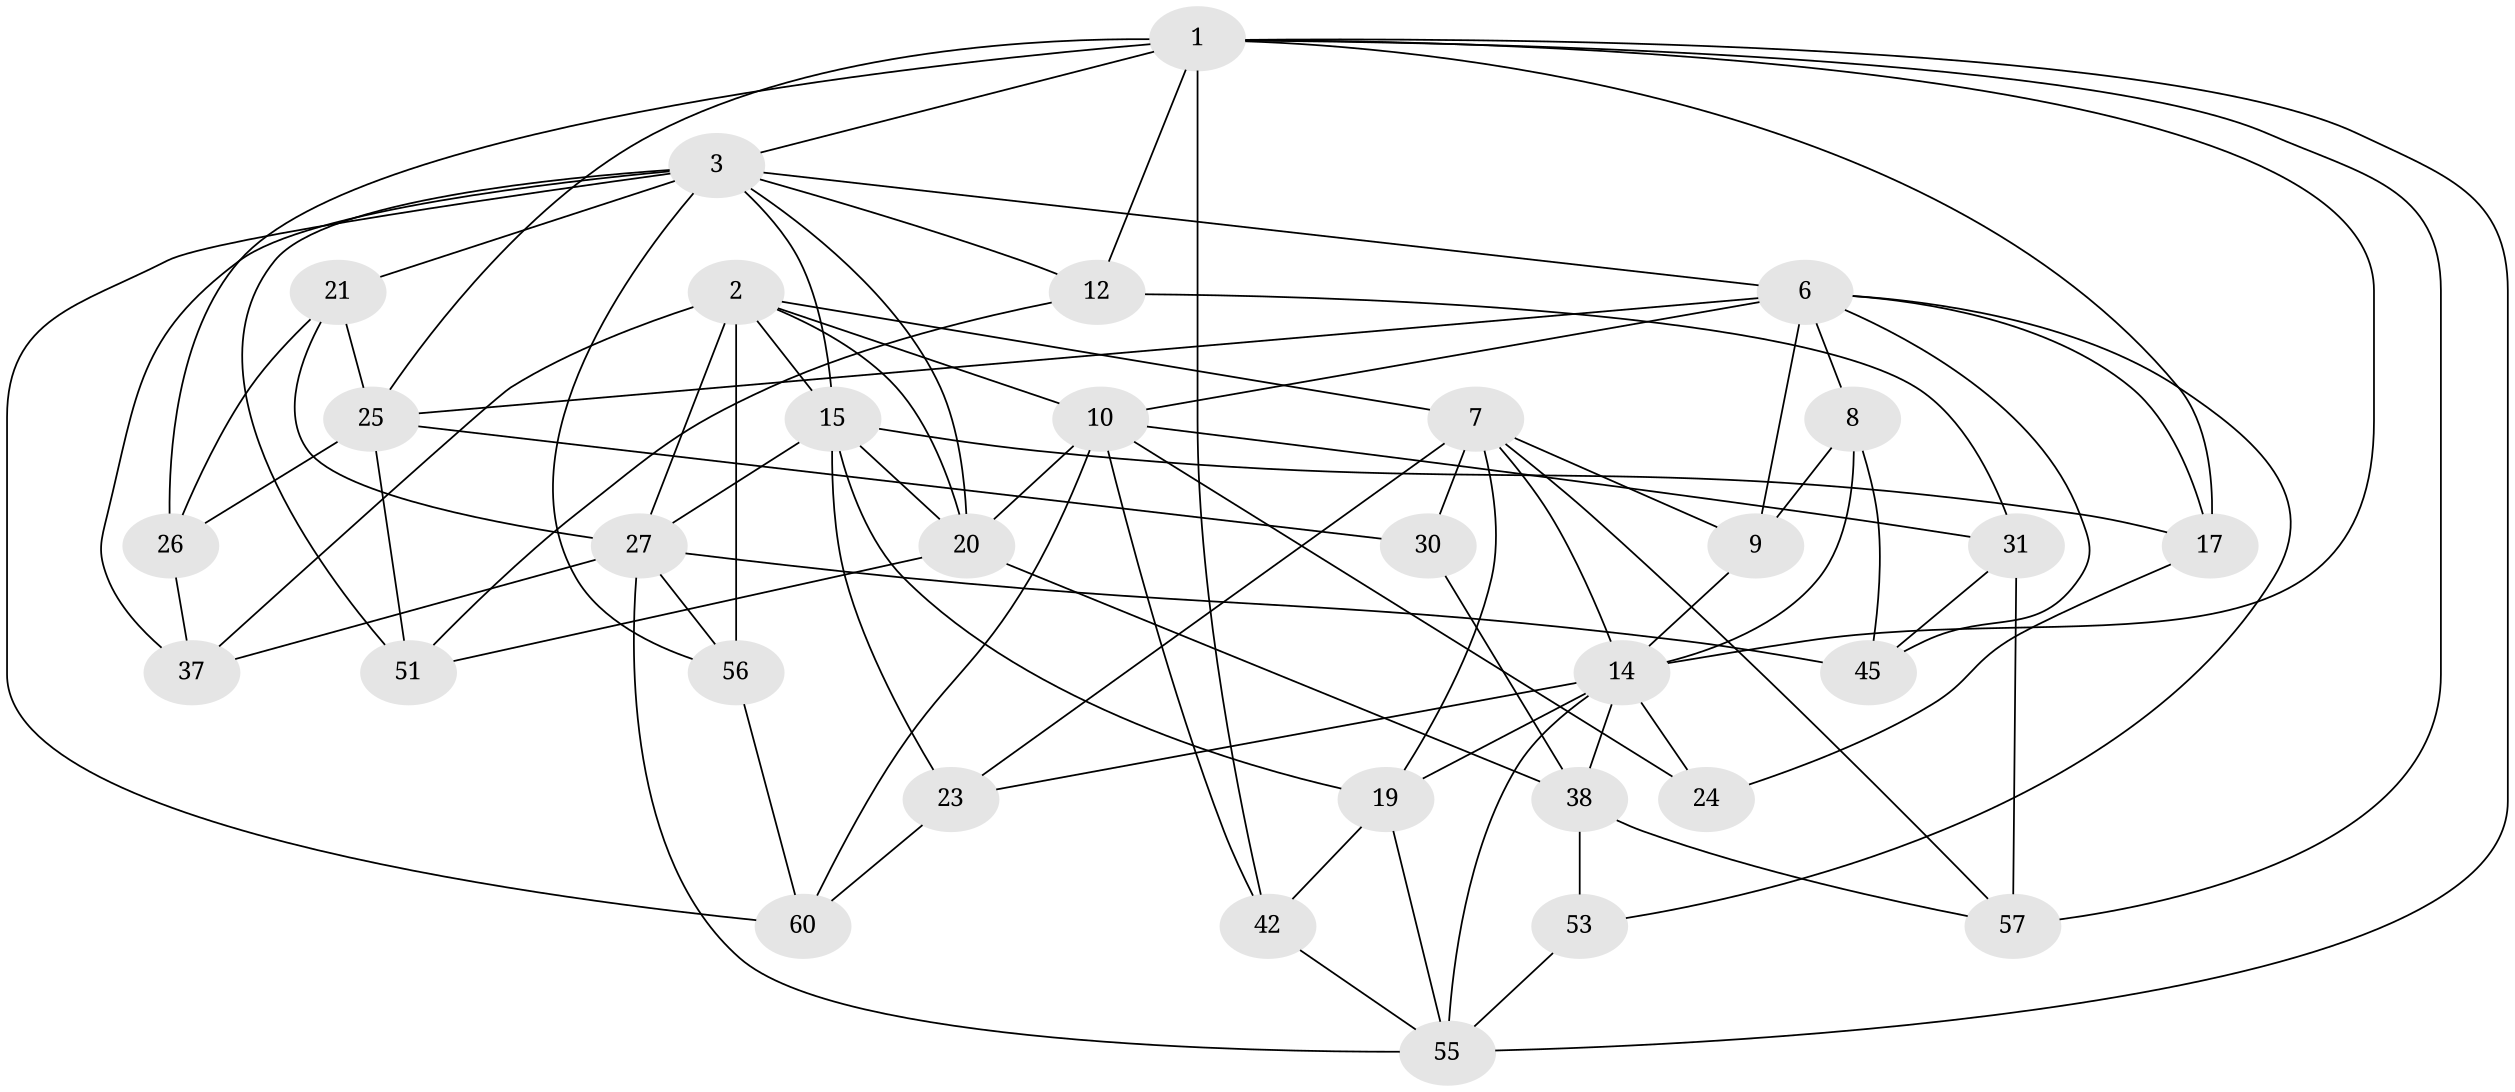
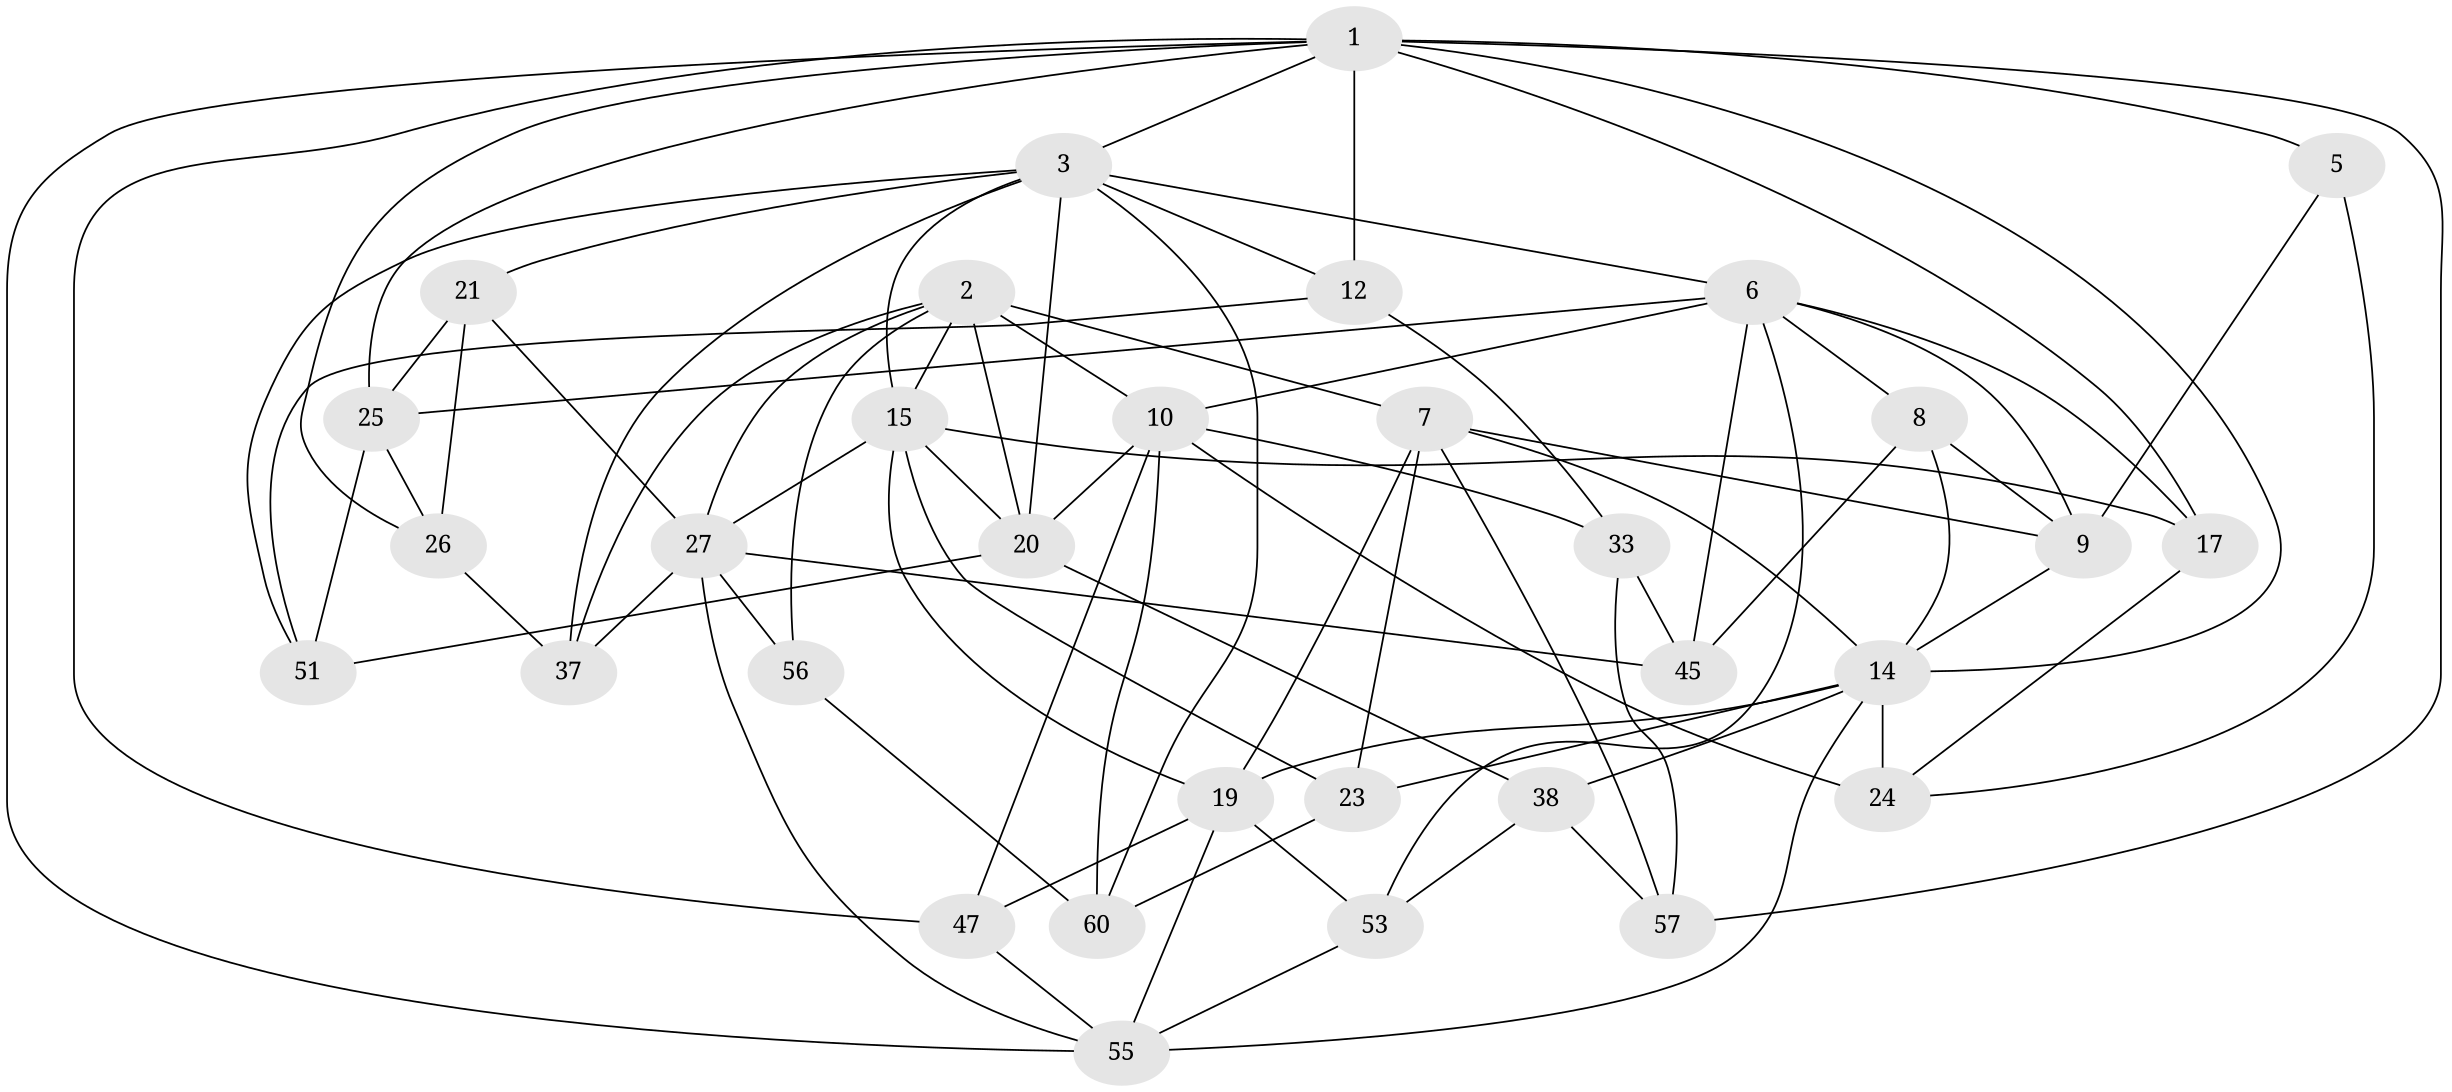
node "5": added
edge "3" -- "56": removed
node "30": removed
node "31": label "31" -> "33"
edge "19" -- "53": added
node "42": label "42" -> "47"
